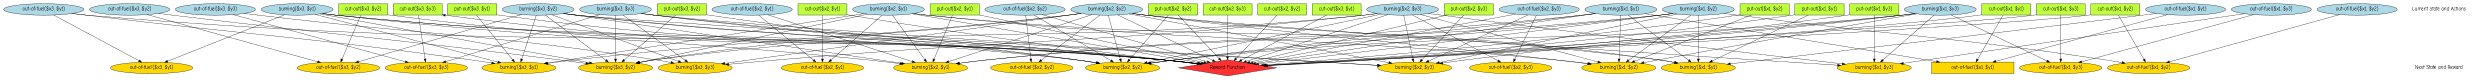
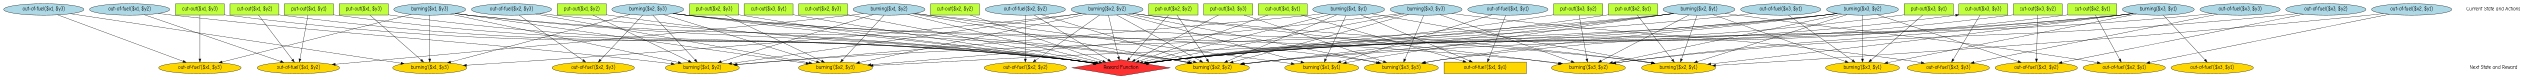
node "put-out($x3, $y3)": added
edge "burning($x2, $y1)" -> "burning'($x2, $y2)": added
edge "put-out($x1, $y1)" -> "burning'($x1, $y1)": now "put-out($x1, $y1)" -> "out-of-fuel'($x1, $y2)"
edge "out-of-fuel($x3, $y1)" -> "out-of-fuel'($x3, $y1)": removed
edge "out-of-fuel($x1, $y2)" -> "burning'($x1, $y2)": added
edge "burning($x2, $y2)" -> "burning'($x3, $y1)": removed
